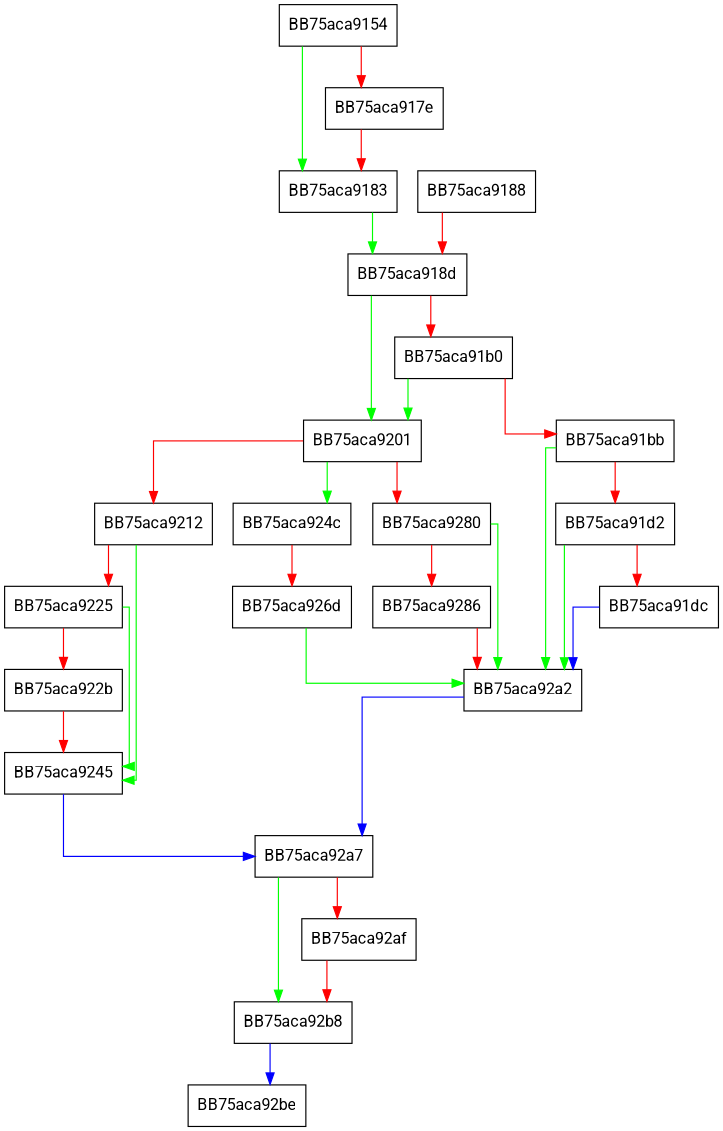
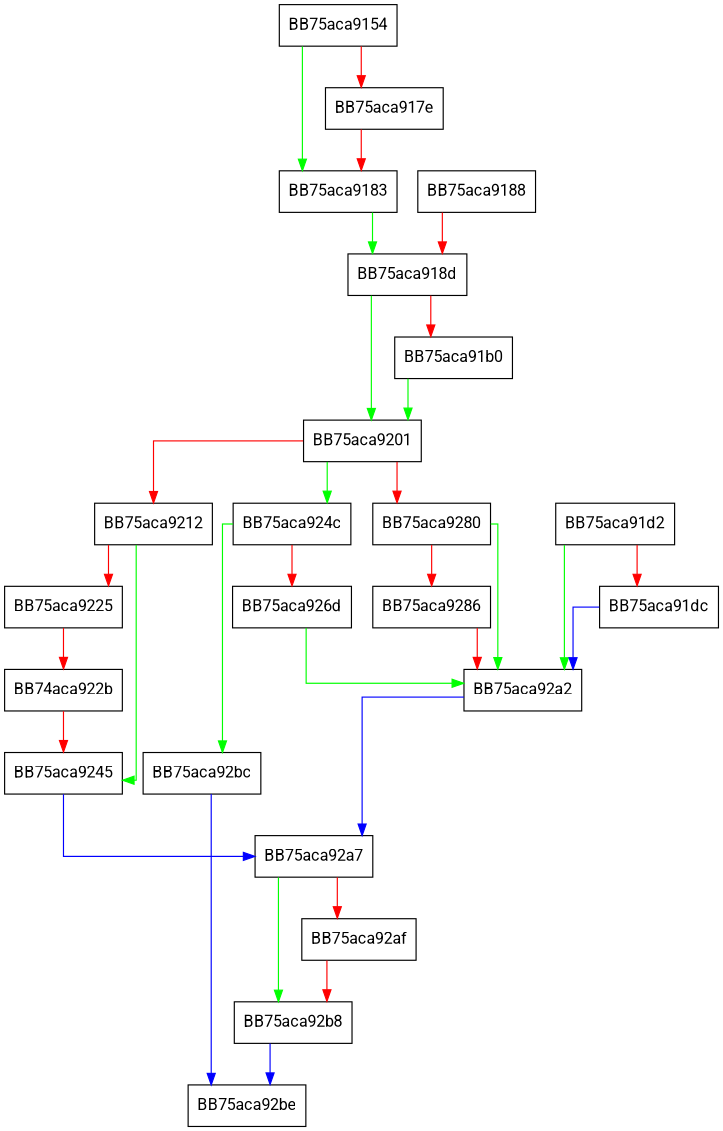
node "BB75aca91bb": removed
edge "BB75aca9225" -> "BB75aca9245": removed
node "BB75aca922b": label "BB75aca922b" -> "BB74aca922b"
node "BB75aca92bc": added
